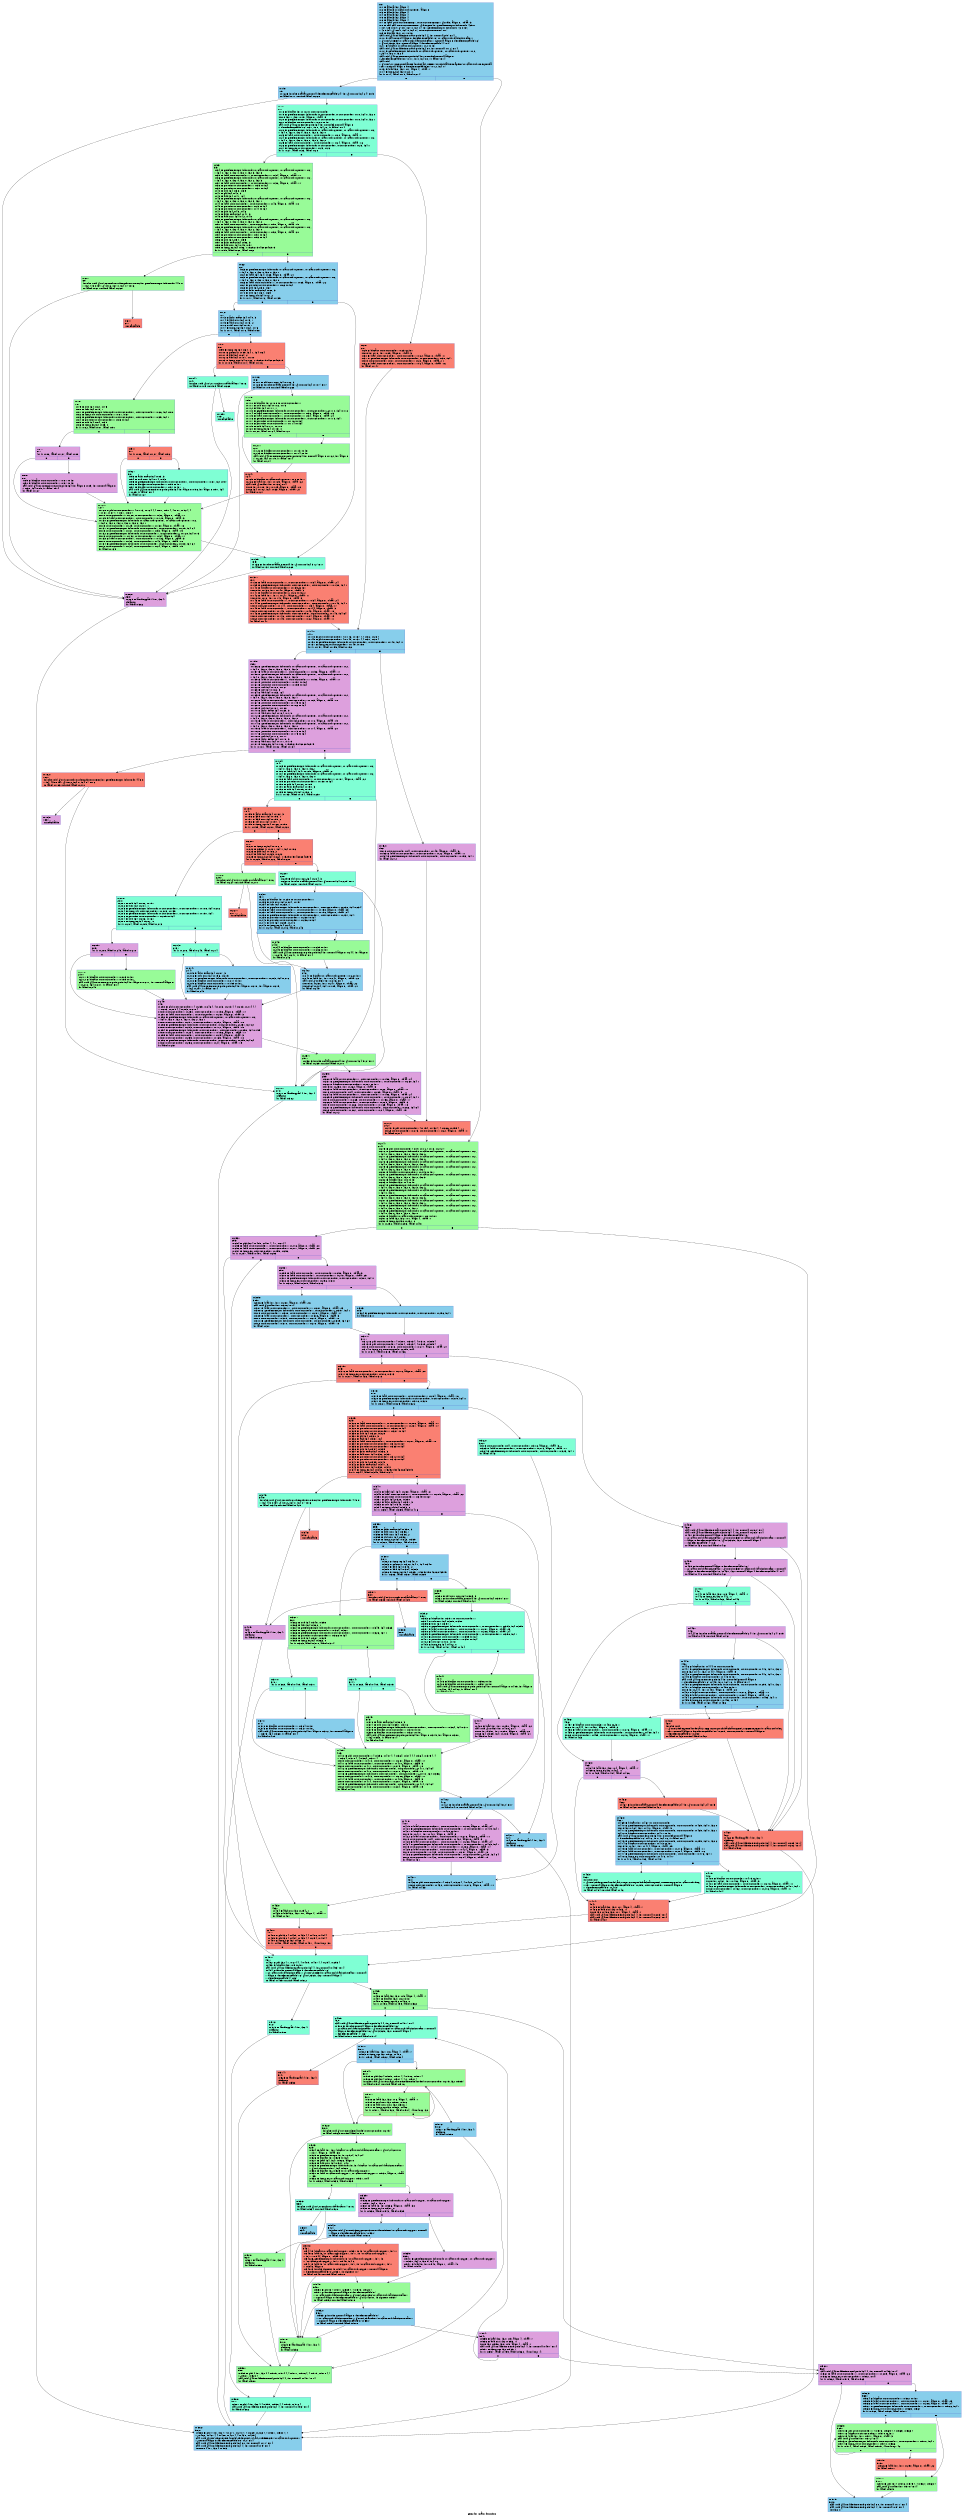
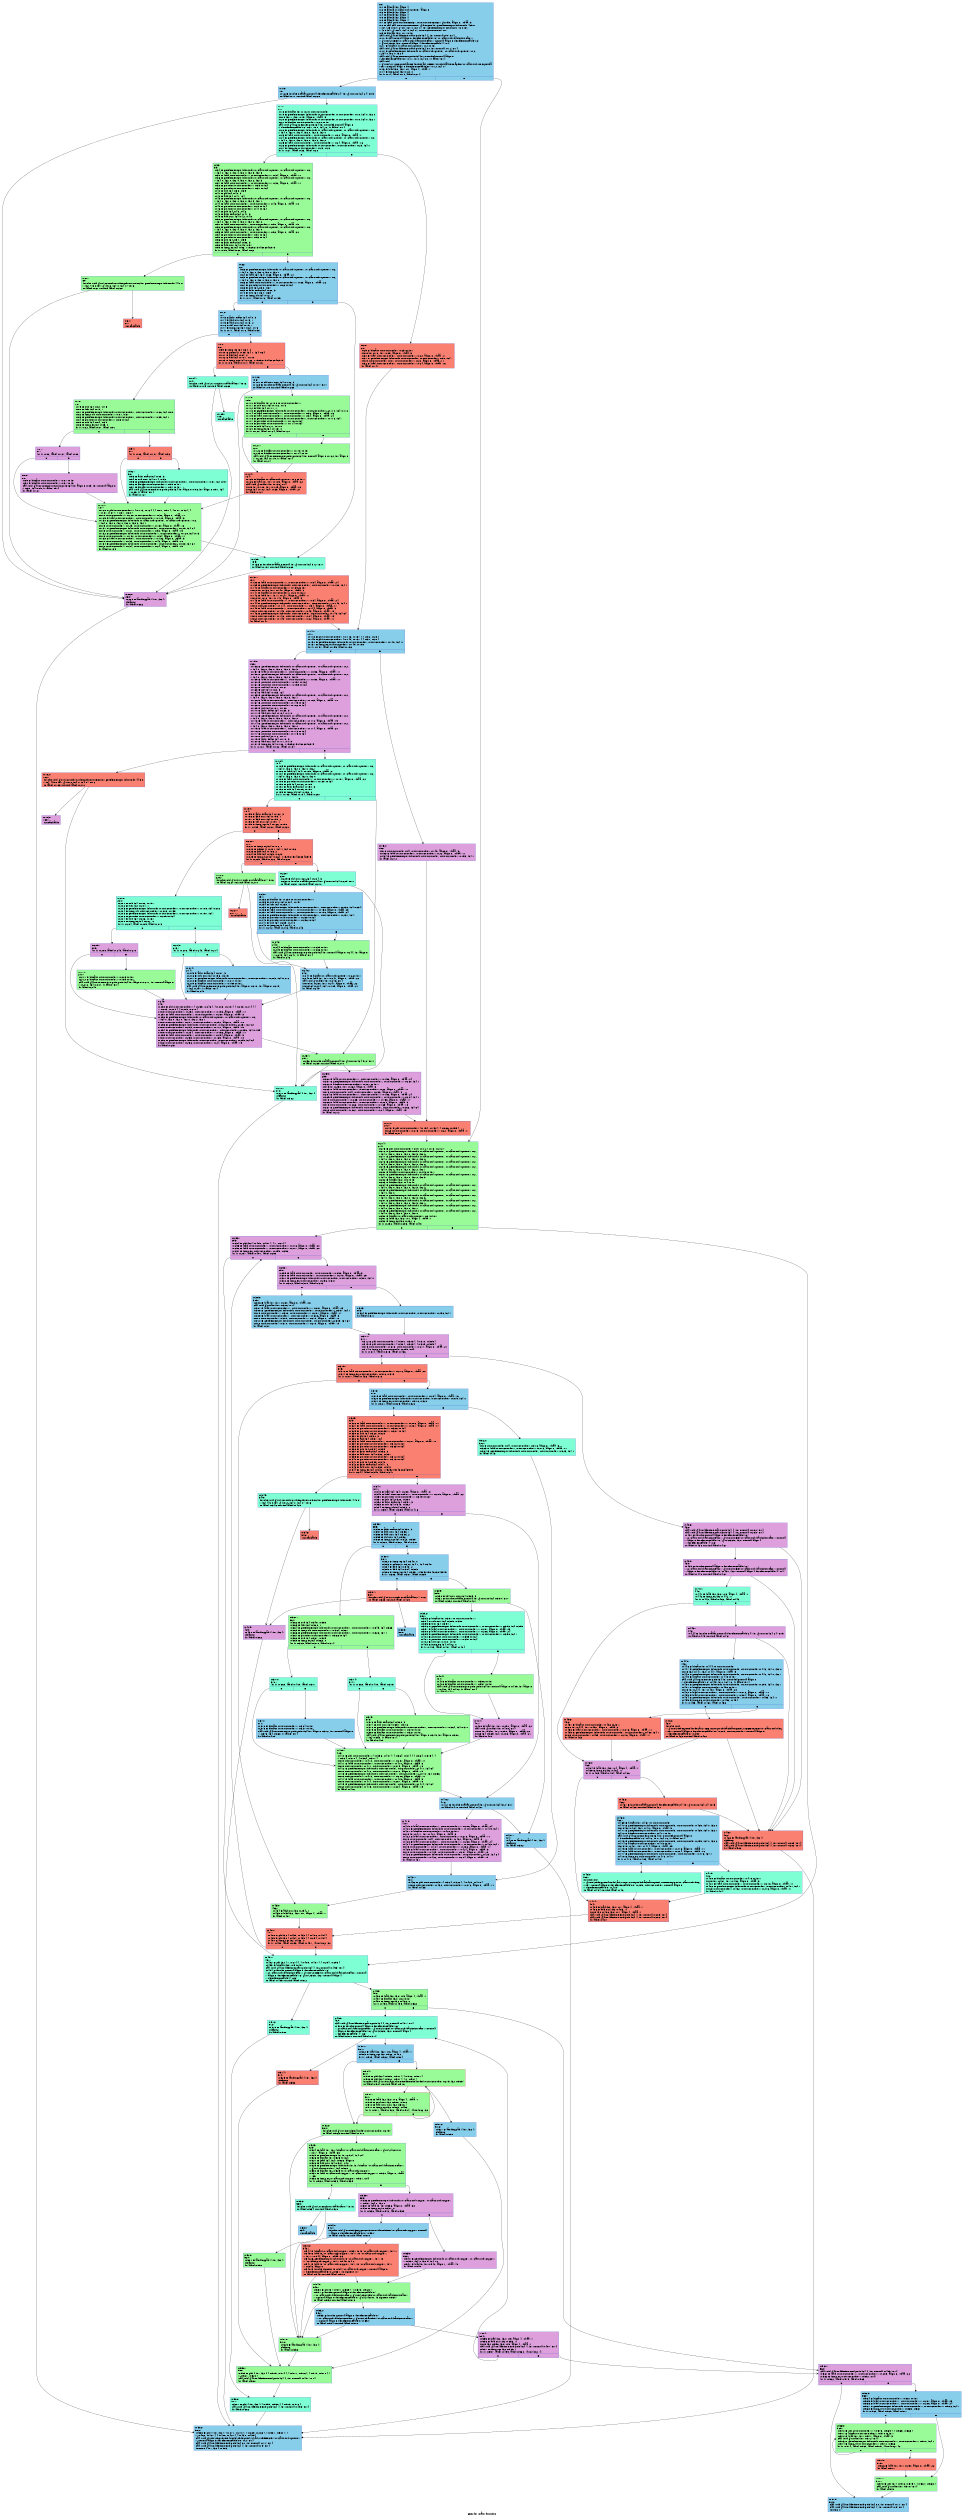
node "%456:": fillcolor aquamarine -> salmon
